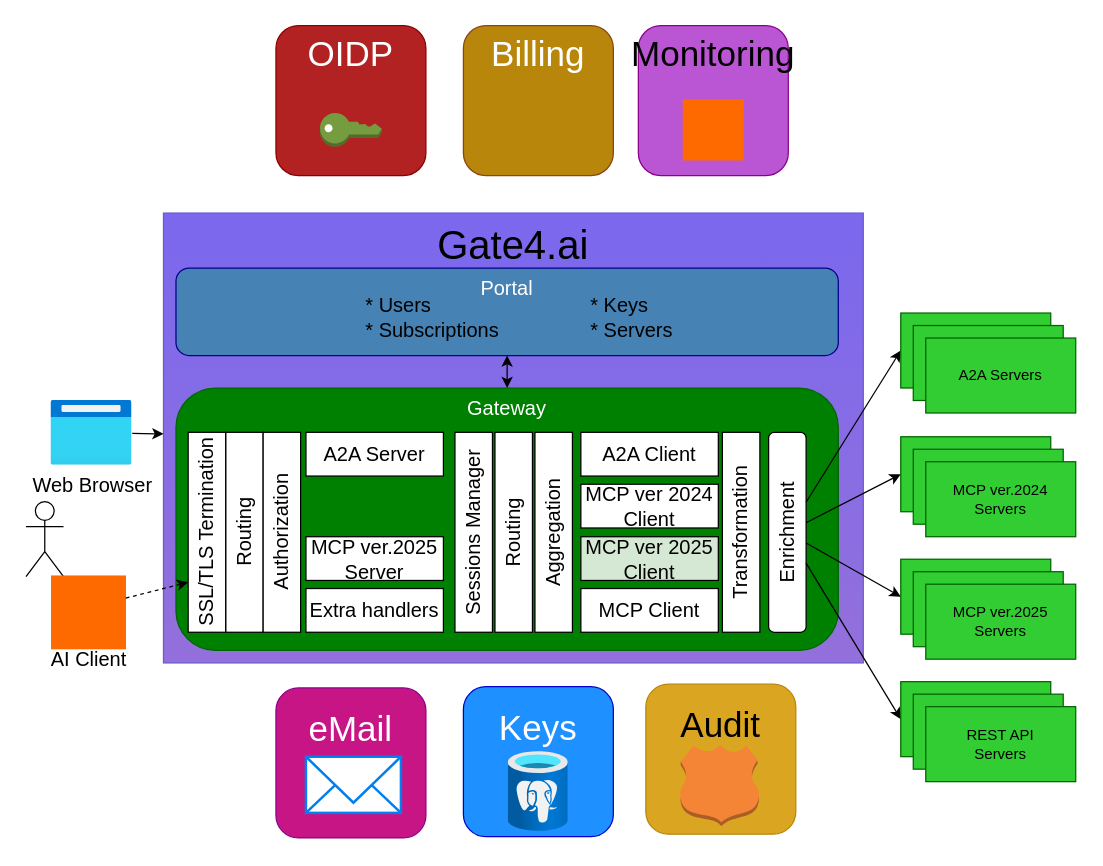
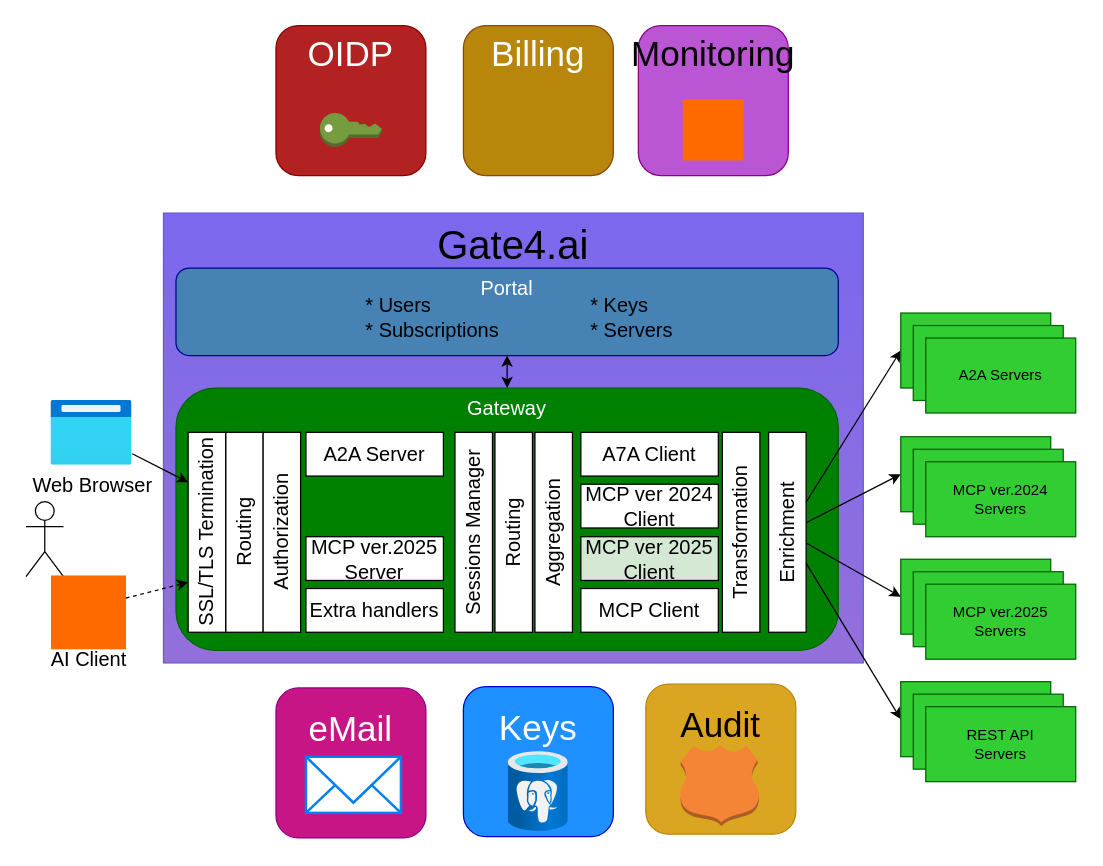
edge "Web Browser" -> "Gate4.ai": now "Web Browser" -> "SSL/TLS Termination"
node "A2A Client": label "A2A Client" -> "A7A Client"
node "Enrichment": shape rounded rectangle -> rectangle
